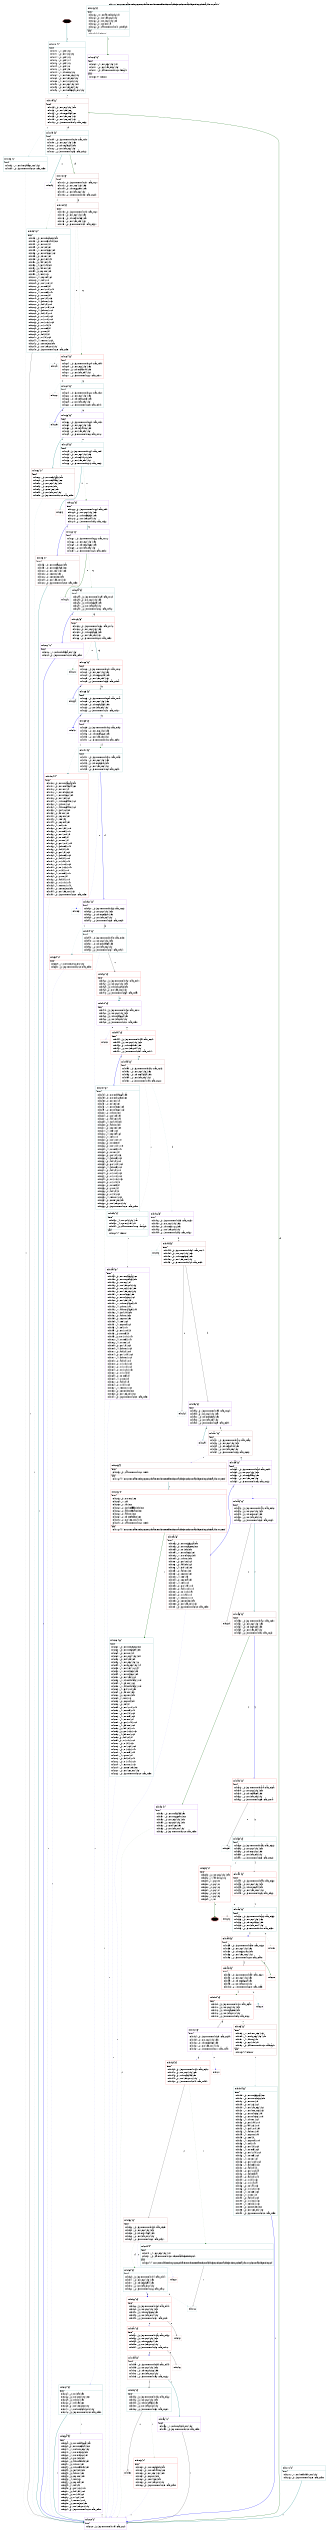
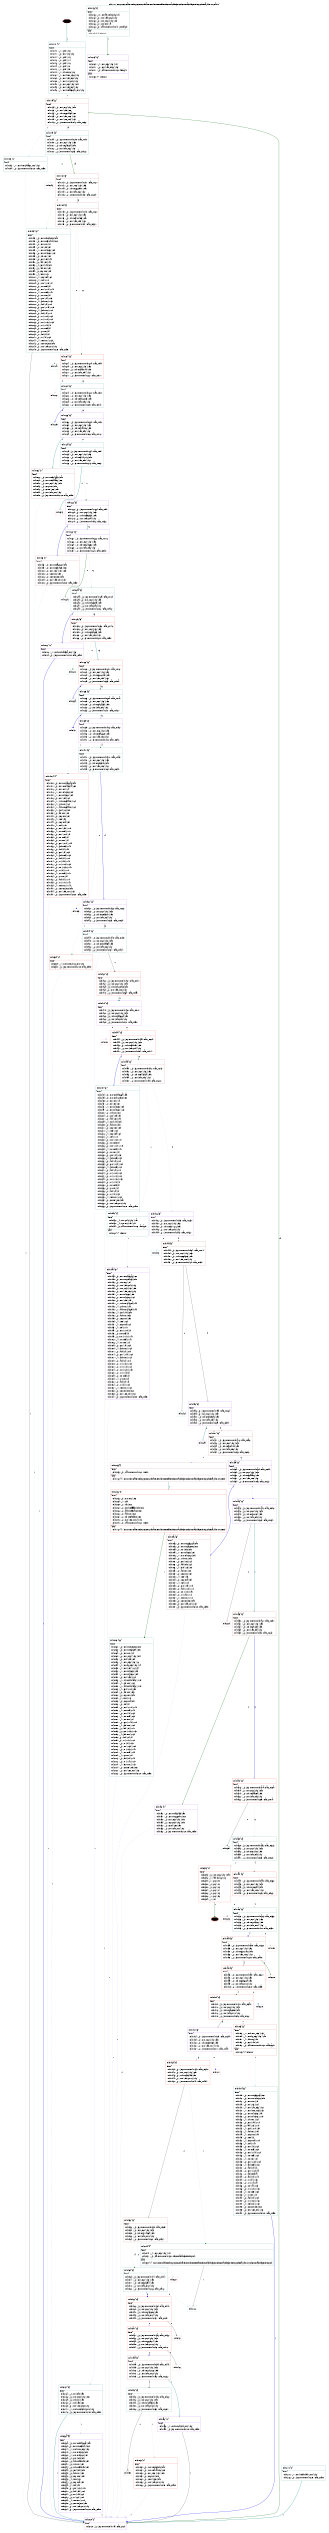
edge "0x4017b9 [25]" -> "0x402293": style bold -> dotted
edge "0x401bf6 [27]" -> "0x40272e [5]": style bold -> dotted
